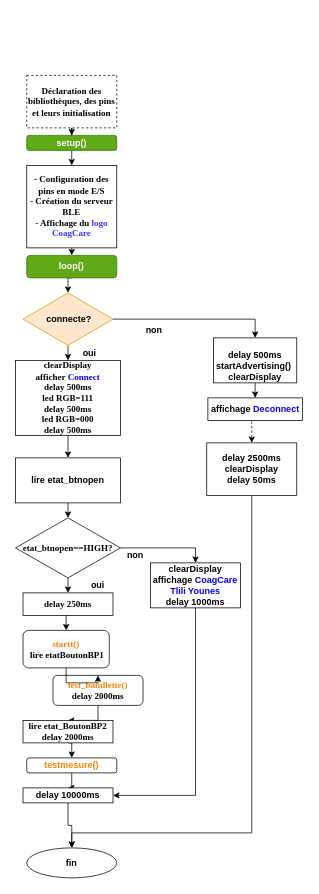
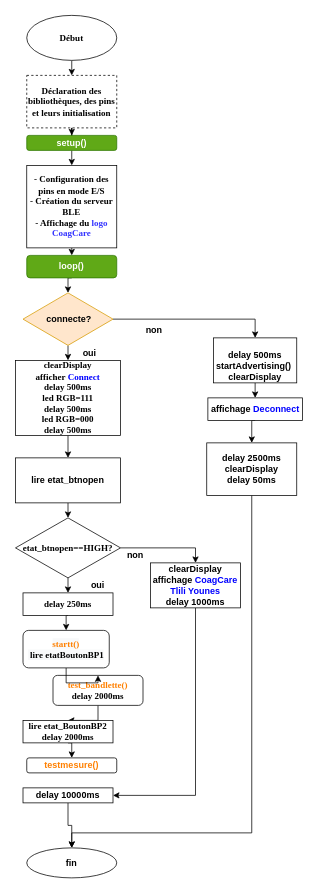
node "Début": added
edge "Début" -> "Déclaration des bibliothèques, des pins et leurs initialisation": added
edge "affichage Deconnect" -> "delay 2500ms clearDisplay delay 50ms": style dashed -> solid
edge "testmesure()" -> "delay 10000ms": removed
